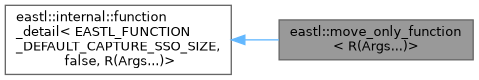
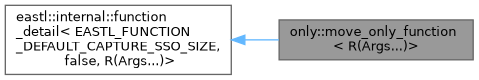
node "eastl::move_only_function < R(Args...)>": label "eastl::move_only_function < R(Args...)>" -> "only::move_only_function < R(Args...)>"
